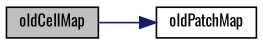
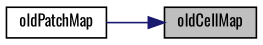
edge "oldCellMap" -> "oldPatchMap": reversed
